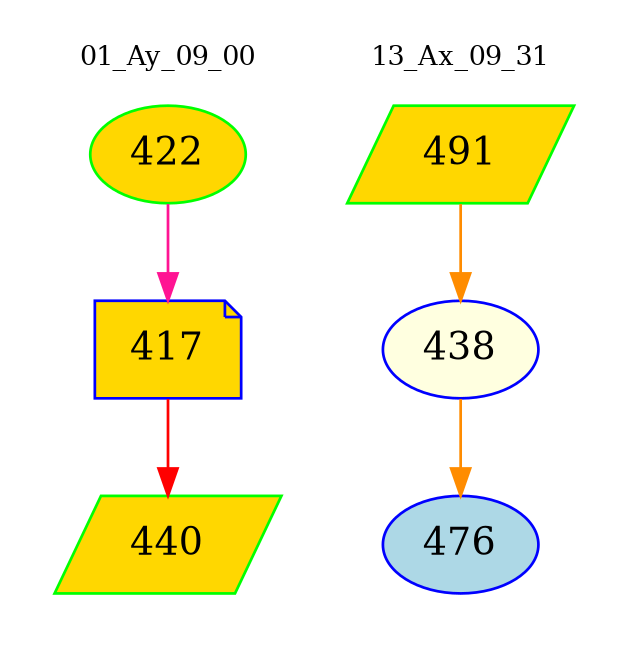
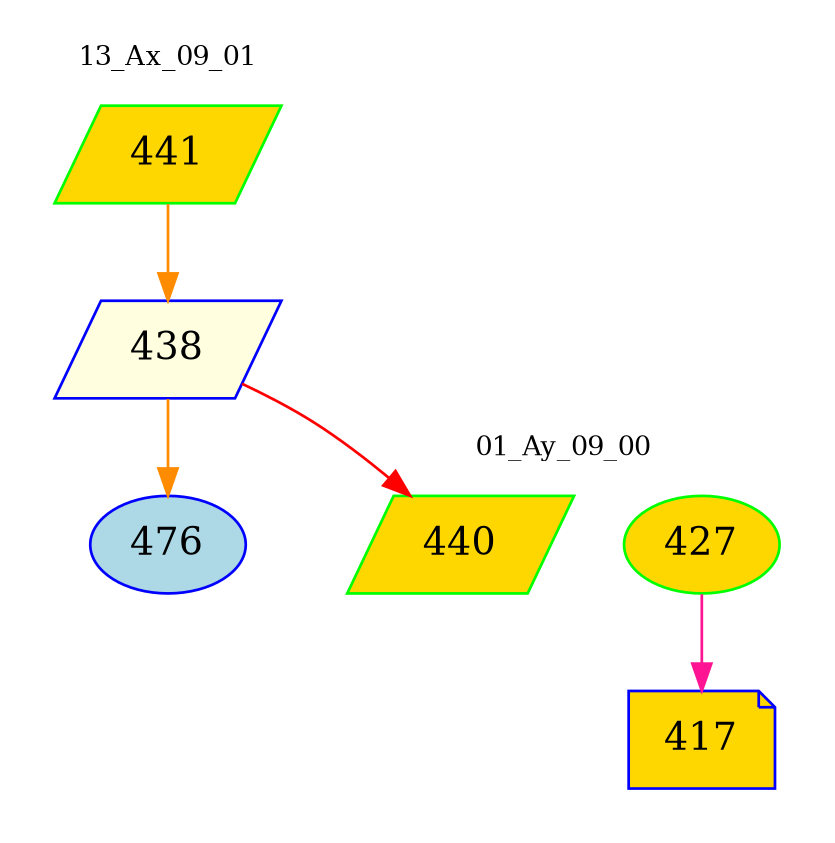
cluster "13_Ax_09_31": label "13_Ax_09_31" -> "13_Ax_09_01"
node "422": label "422" -> "427"
node "491": label "491" -> "441"
node "438": shape ellipse -> parallelogram
edge "417" -> "440": now "438" -> "440"
